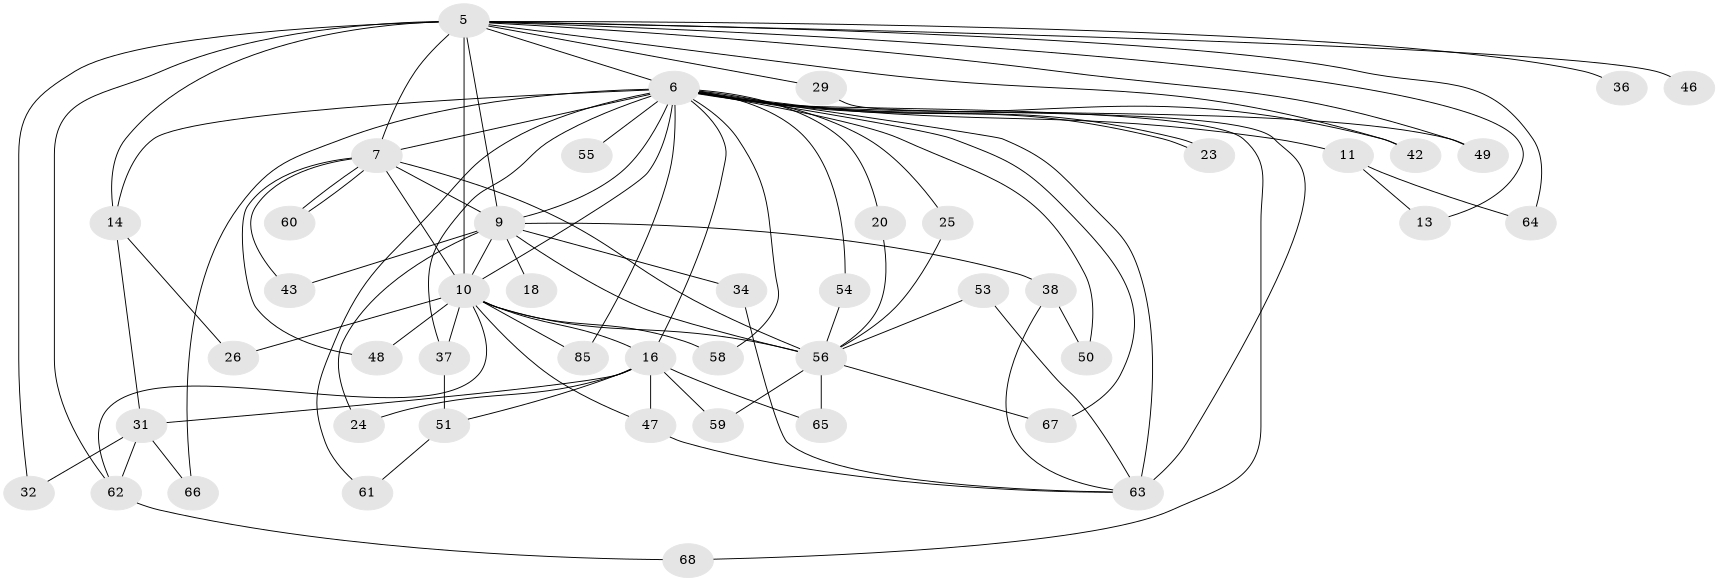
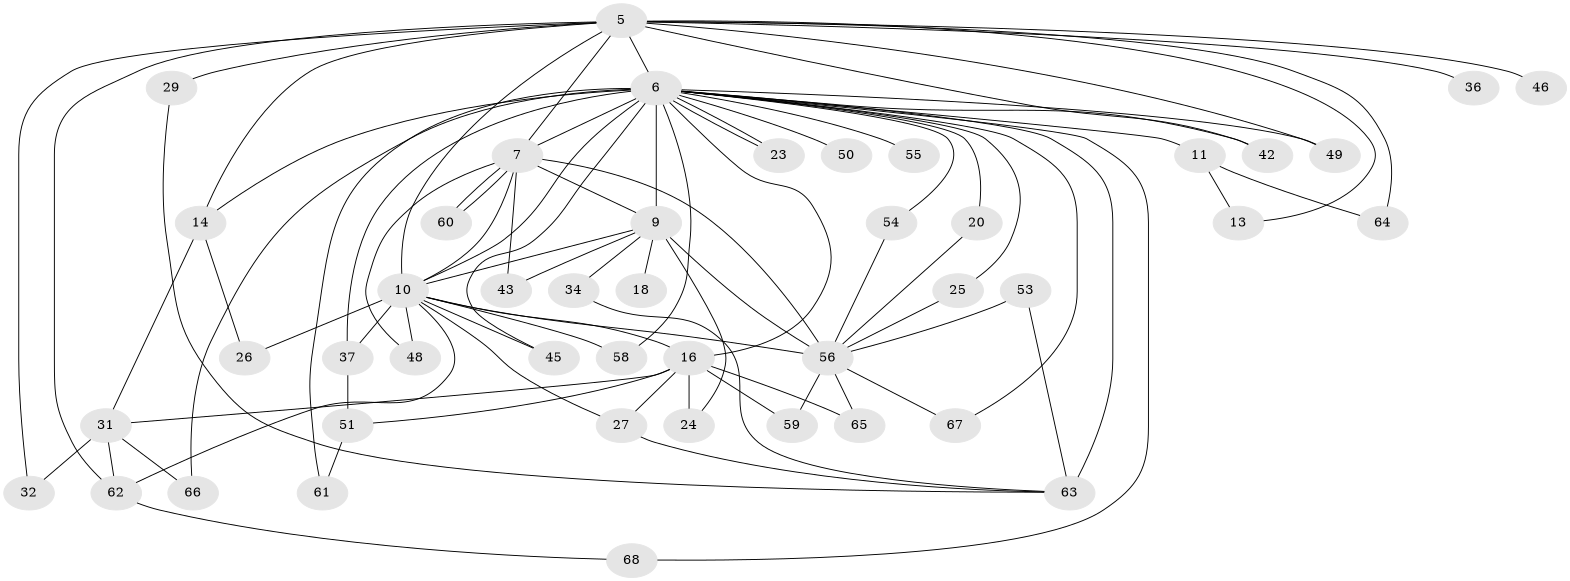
edge "5" -- "9": removed
node "38": removed
node "85": label "85" -> "45"
node "47": label "47" -> "27"
